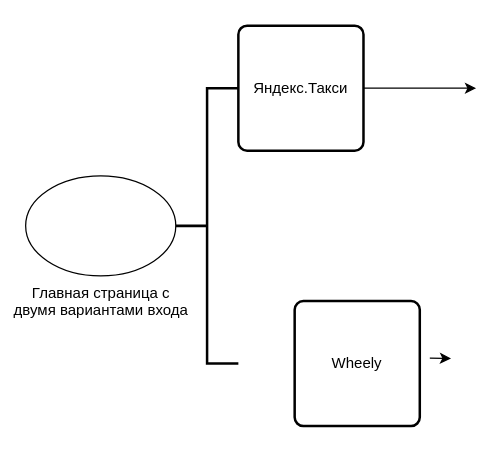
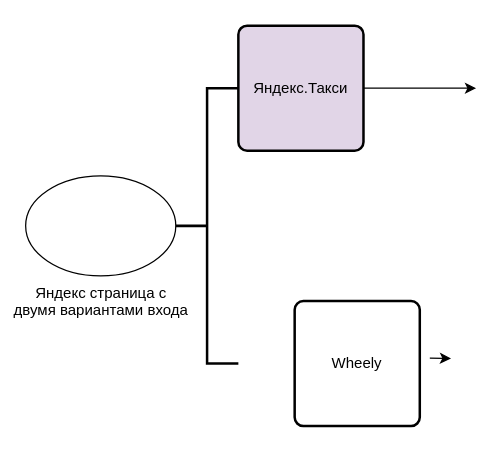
node "Яндекс.Такси": fillcolor #ffffff -> #e1d5e7
node "Главная страница с двумя вариантами входа": label "Главная страница с двумя вариантами входа" -> "Яндекс страница с двумя вариантами входа"
